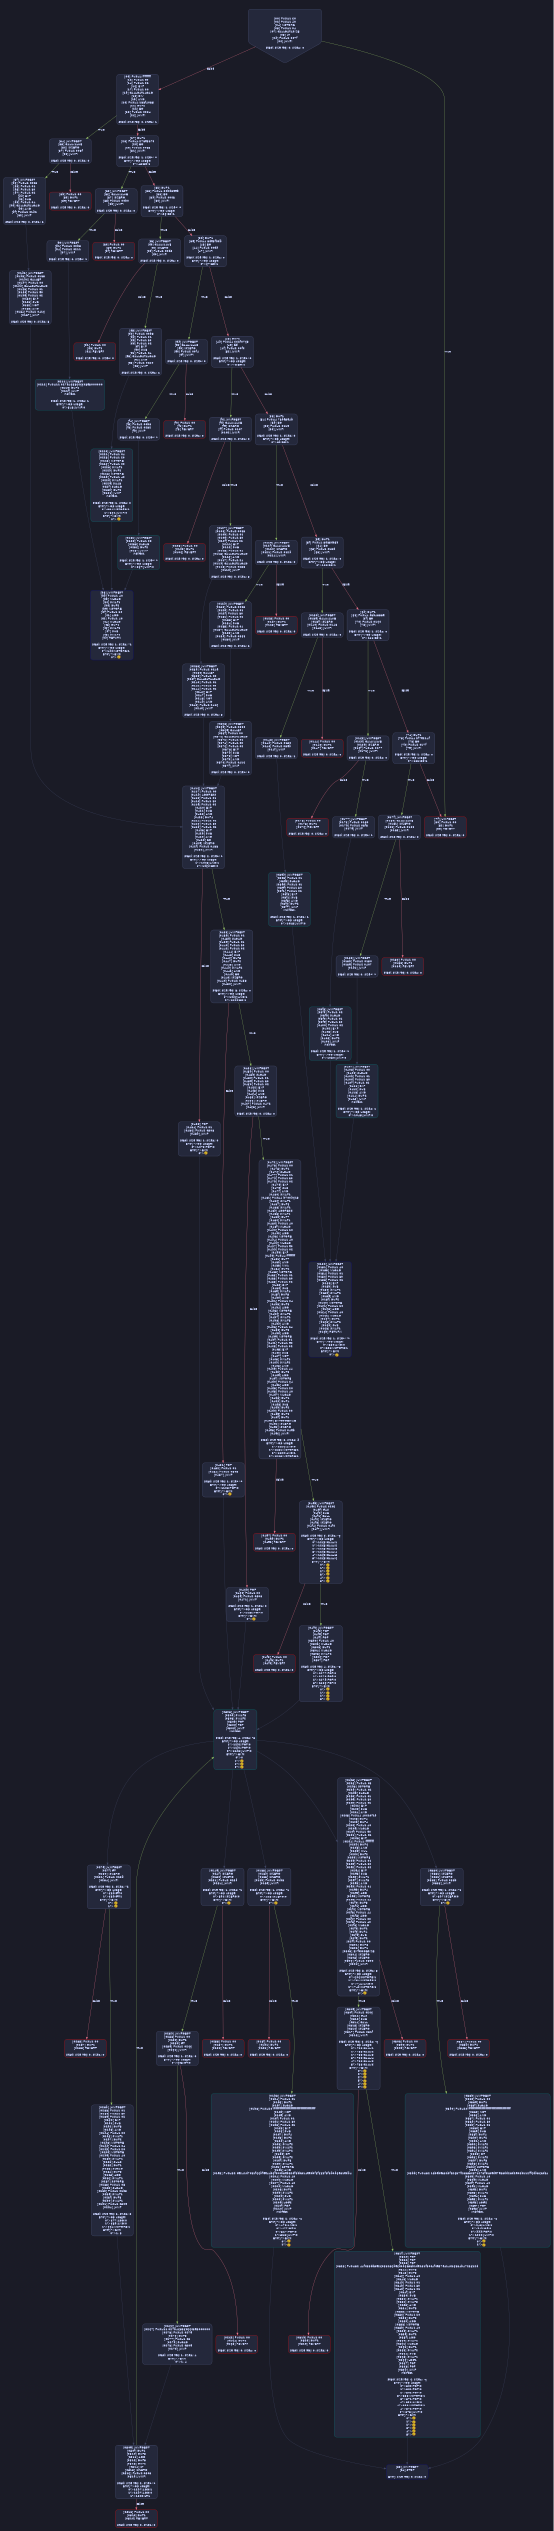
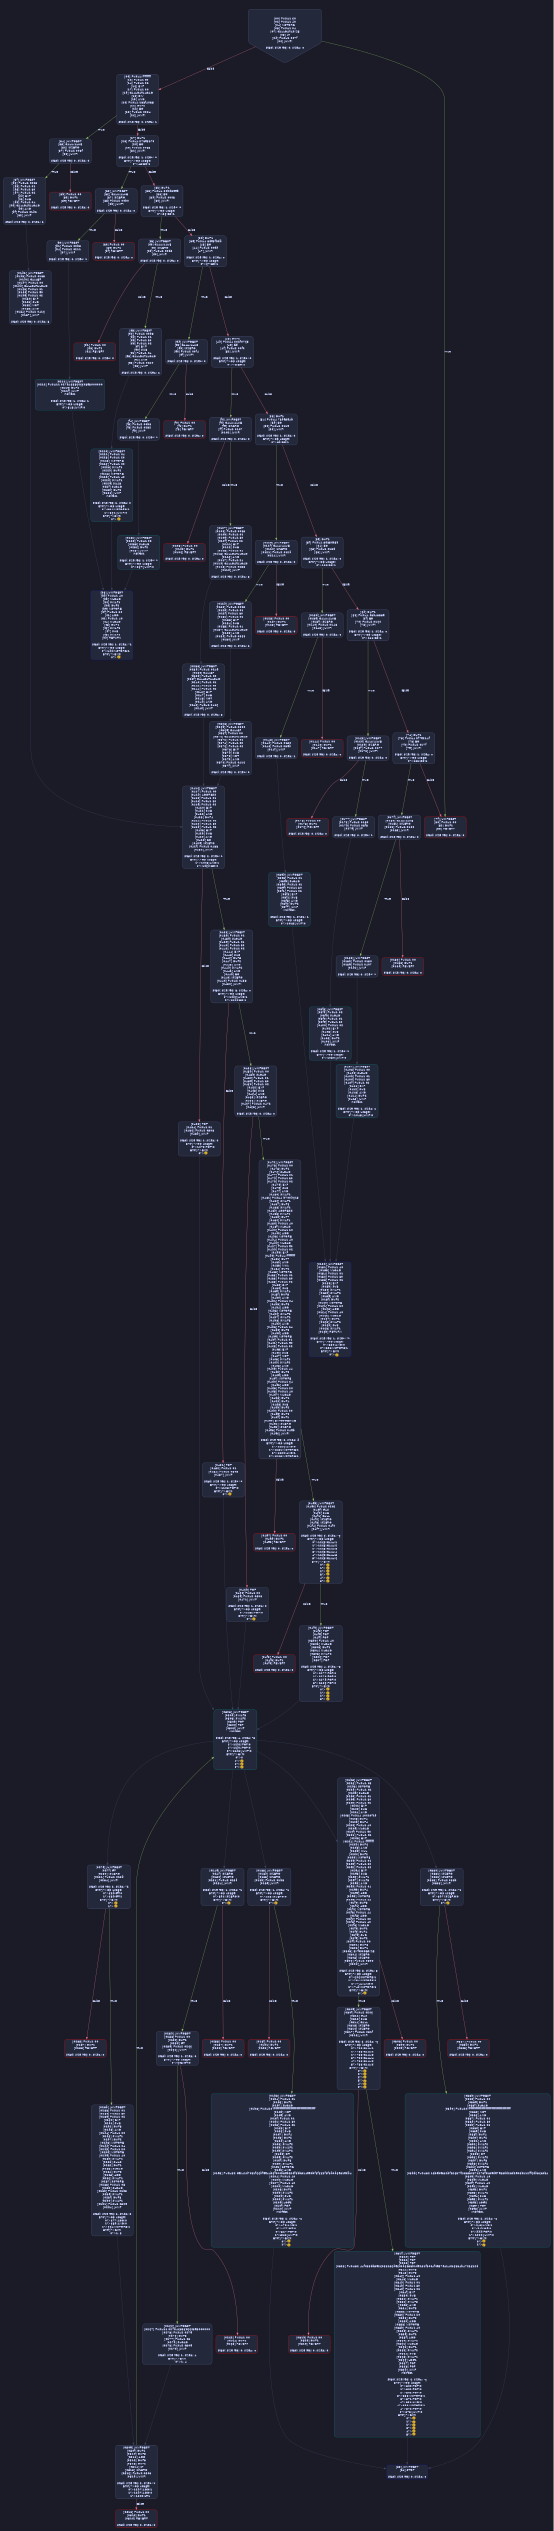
node "[a3] JUMPDEST [a4] STOP Entry size req: 0, sizeΔ: 0": label "[a3] JUMPDEST [a4] STOP Entry size req: 0, sizeΔ: 0" -> "[a3] JUMPDEST [a4] STOP Stack size req: 0, sizeΔ: 0"
